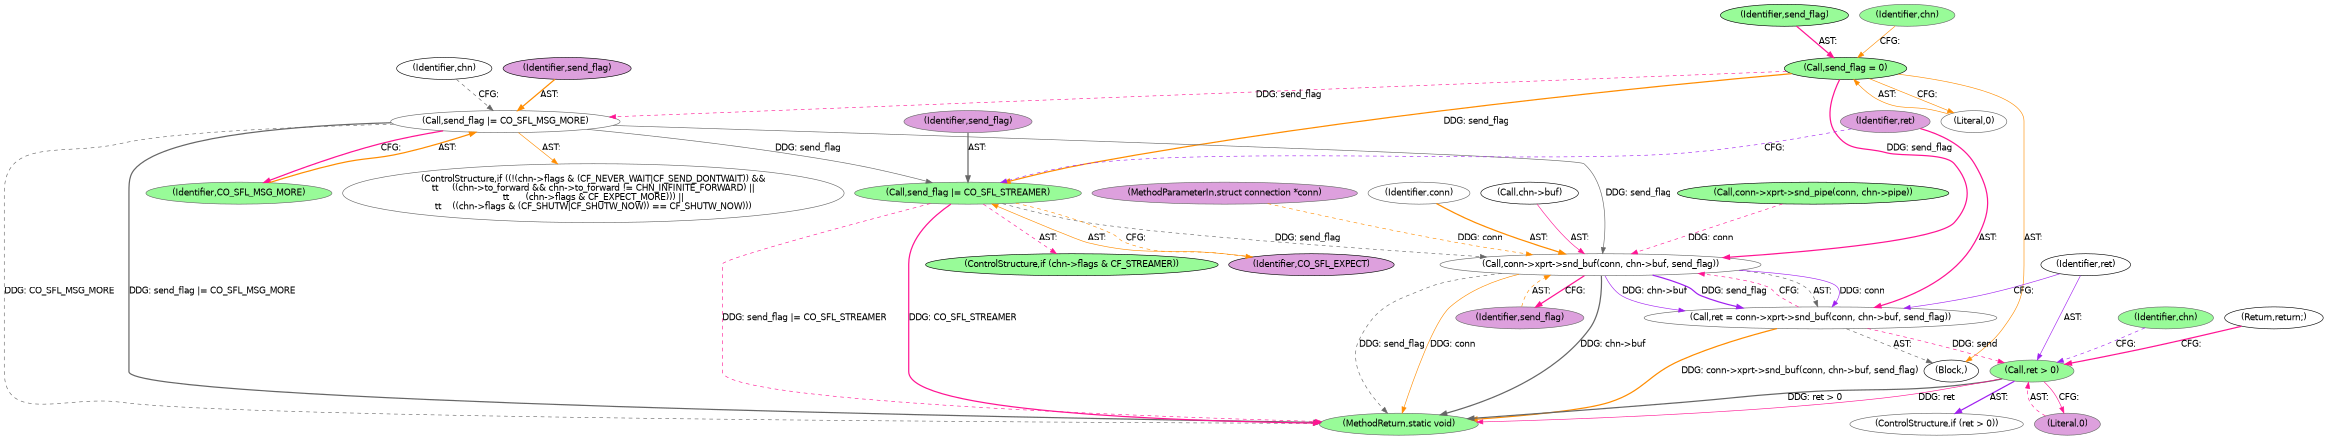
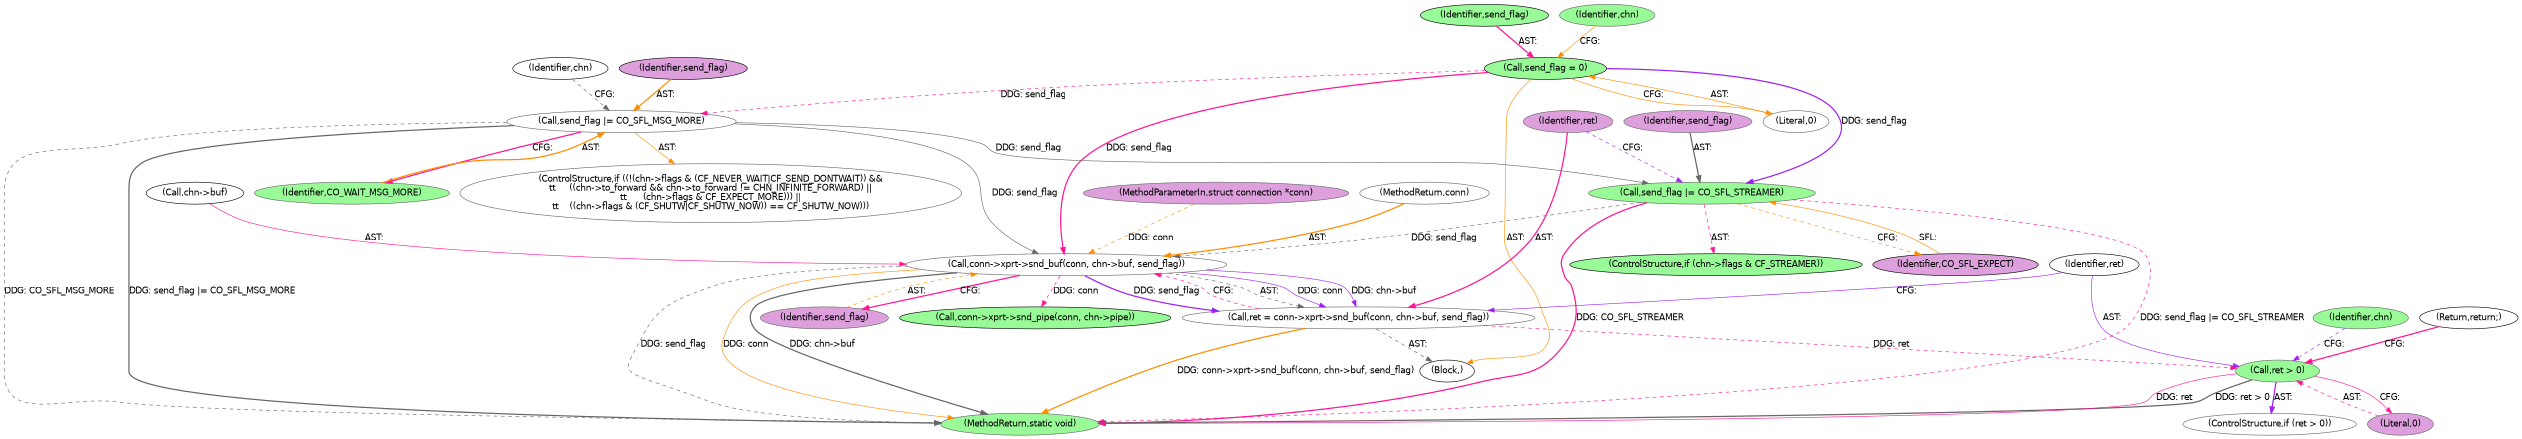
edge "(Call,send_flag = 0)" -> "(Call,send_flag |= CO_SFL_STREAMER)": color darkorange -> purple
node "(Identifier,CO_SFL_MSG_MORE)": label "(Identifier,CO_SFL_MSG_MORE)" -> "(Identifier,CO_WAIT_MSG_MORE)"
node "(Identifier,conn)": label "(Identifier,conn)" -> "(MethodReturn,conn)"
edge "(Call,conn->xprt->snd_pipe(conn, chn->pipe))" -> "(Call,conn->xprt->snd_buf(conn, chn->buf, send_flag))": reversed
edge "(Identifier,CO_SFL_EXPECT)" -> "(Call,send_flag |= CO_SFL_STREAMER)": label "AST: " -> "SFL: "
edge "(Call,ret = conn->xprt->snd_buf(conn, chn->buf, send_flag))" -> "(Call,ret > 0)": label "DDG: send" -> "DDG: ret"
